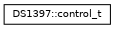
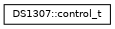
node "DS1397::control_t": label "DS1397::control_t" -> "DS1307::control_t"
